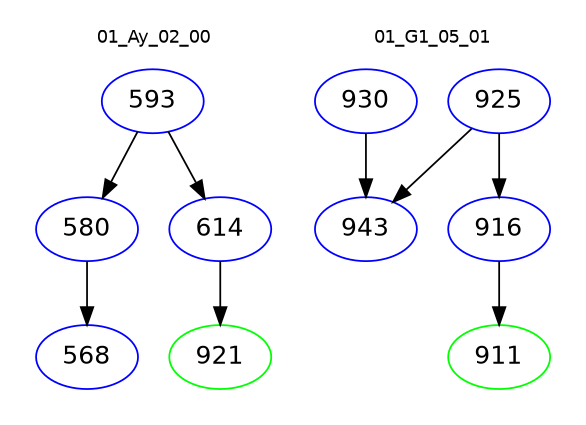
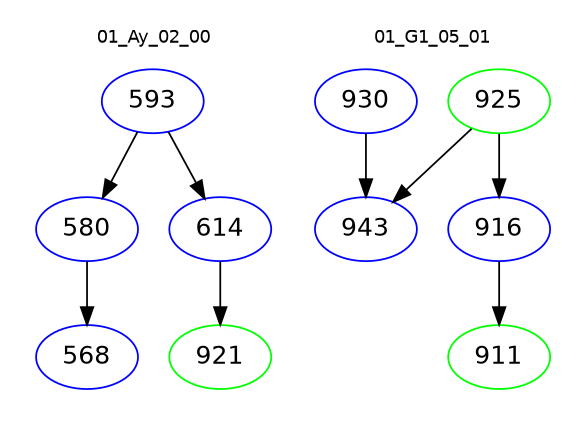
node "925": color blue -> green
